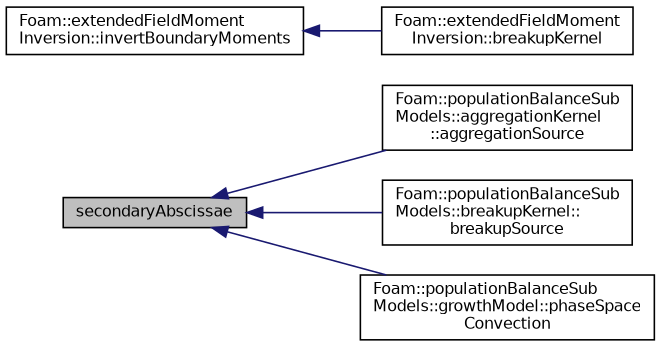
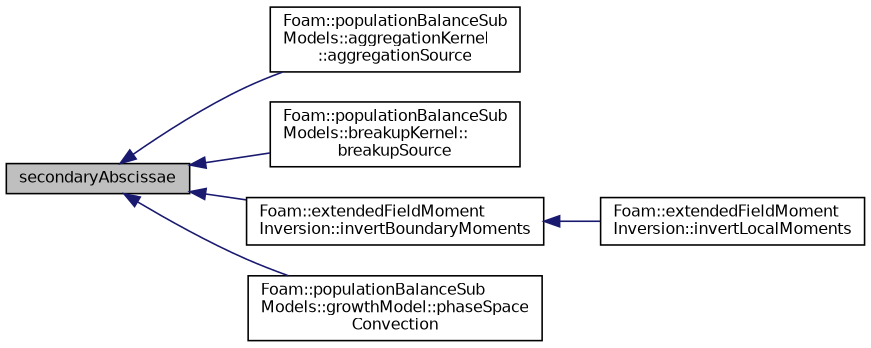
node "Foam::extendedFieldMoment Inversion::breakupKernel": label "Foam::extendedFieldMoment Inversion::breakupKernel" -> "Foam::extendedFieldMoment Inversion::invertLocalMoments"
edge "Foam::extendedFieldMoment Inversion::invertBoundaryMoments" -> "secondaryAbscissae": added
